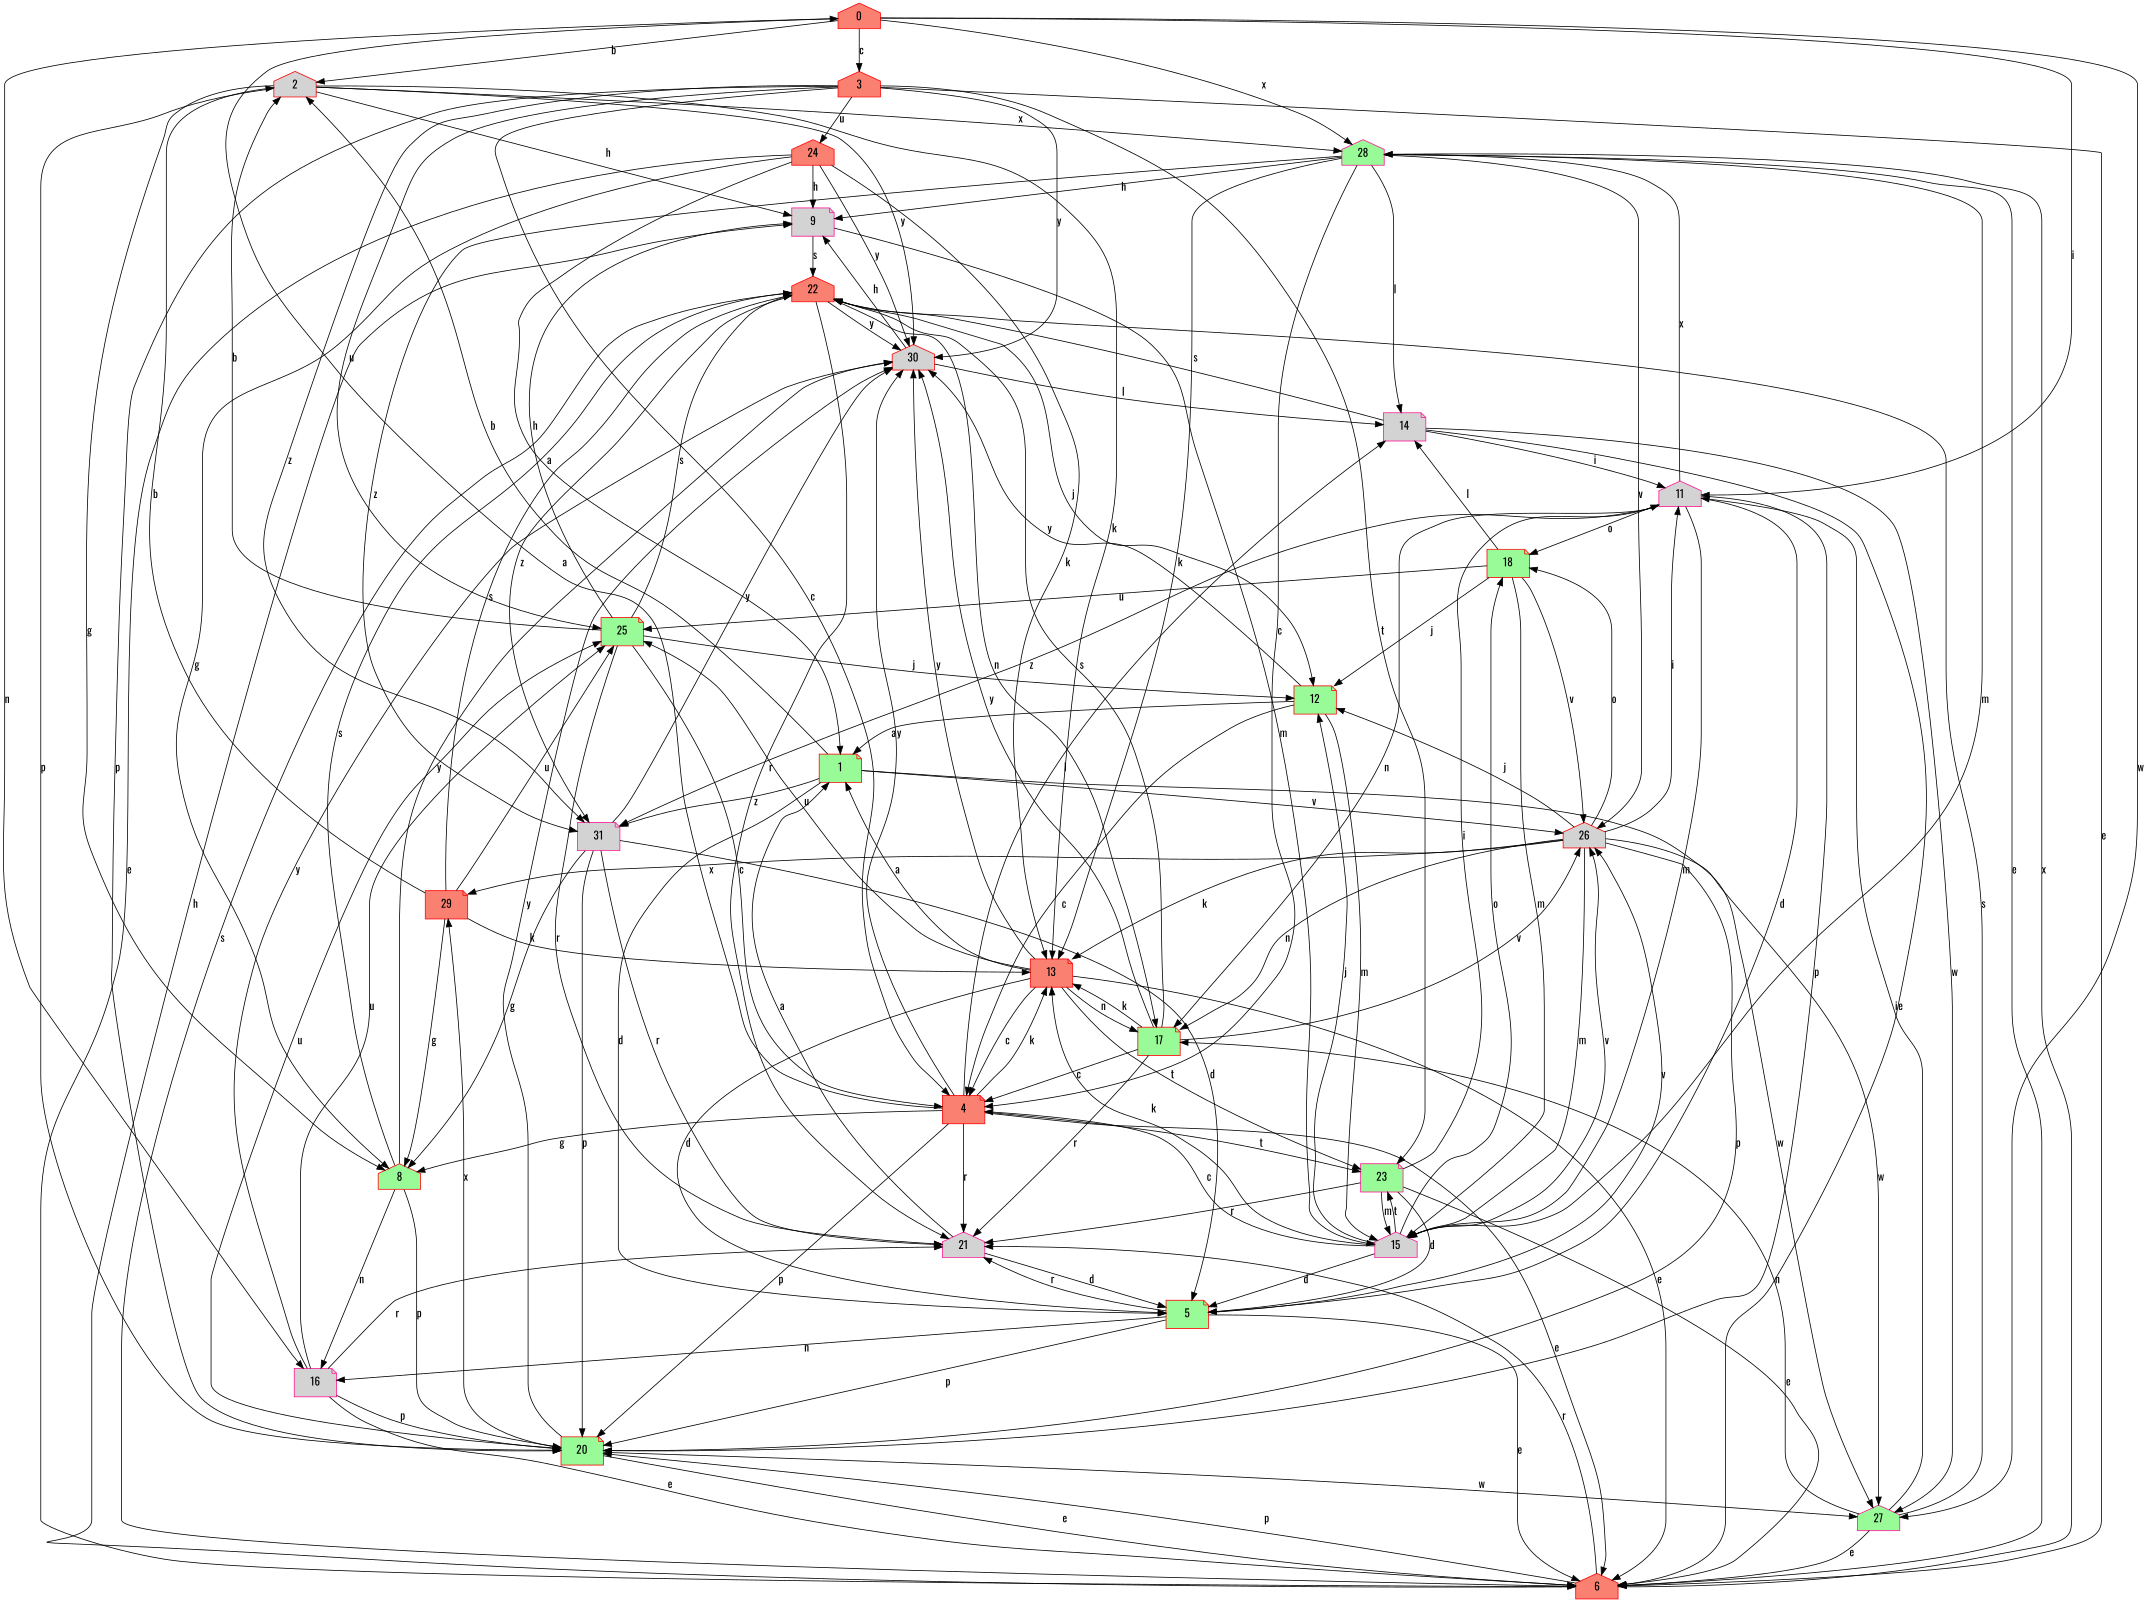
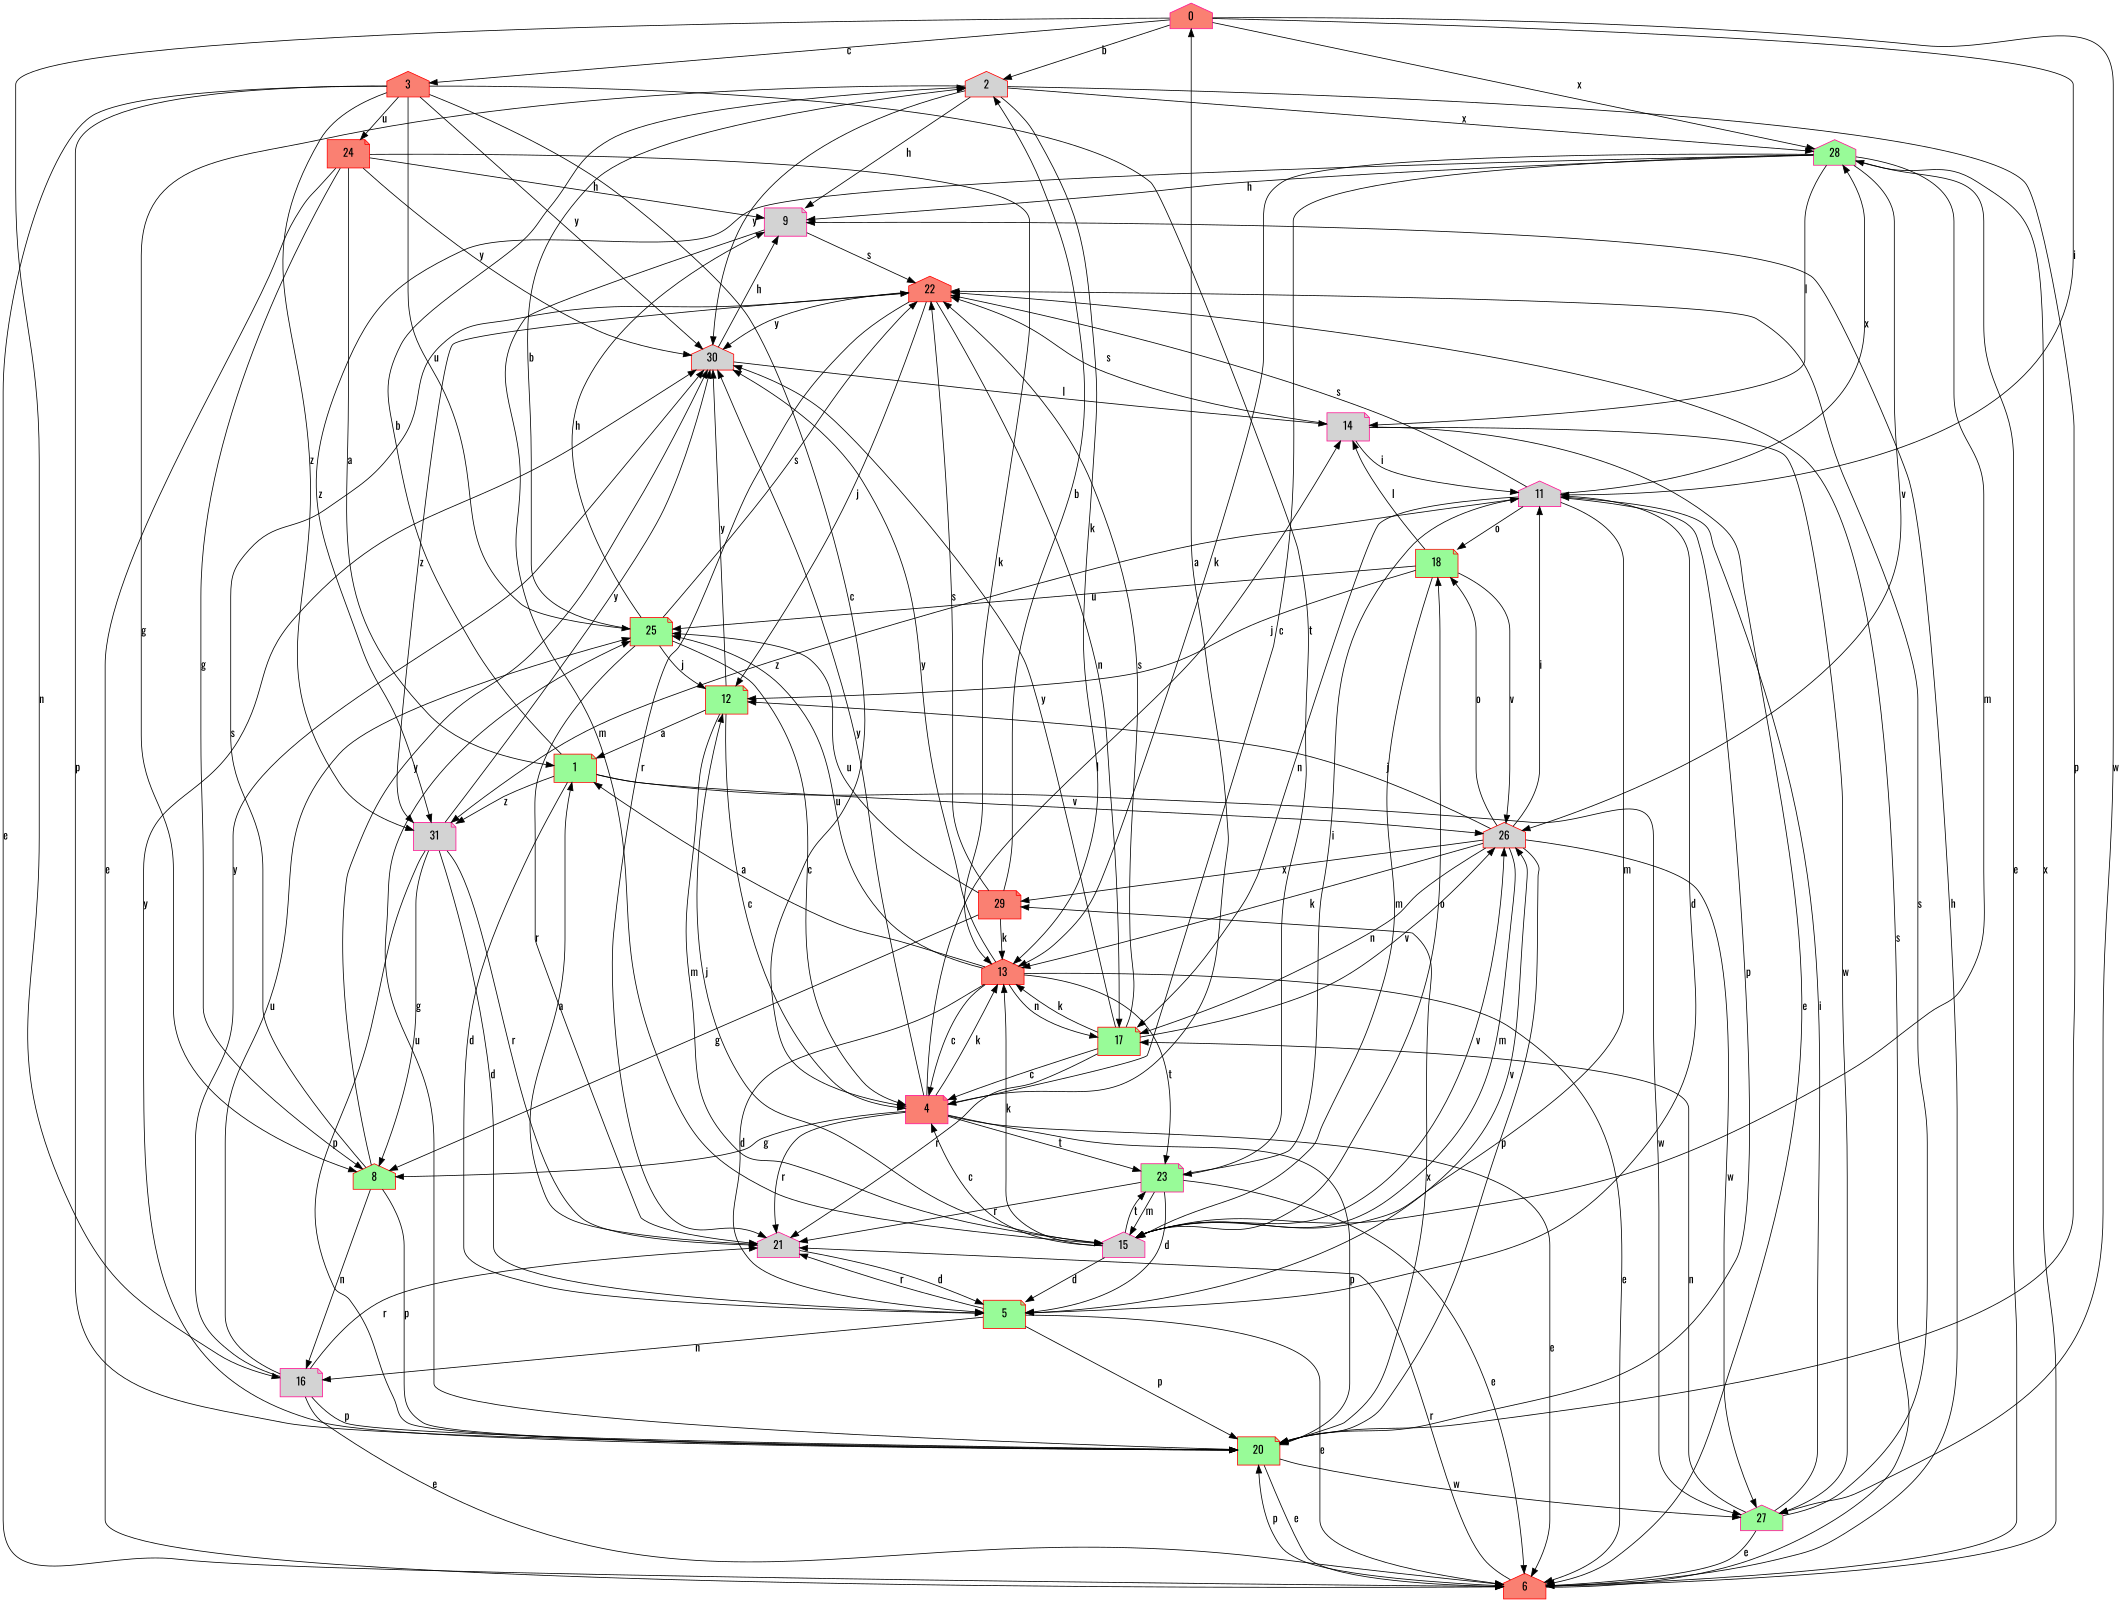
node "0": color red -> deeppink
node "24": shape house -> note
edge "11" -> "22": added, label "s"
node "13": shape note -> house
node "4": color red -> deeppink
